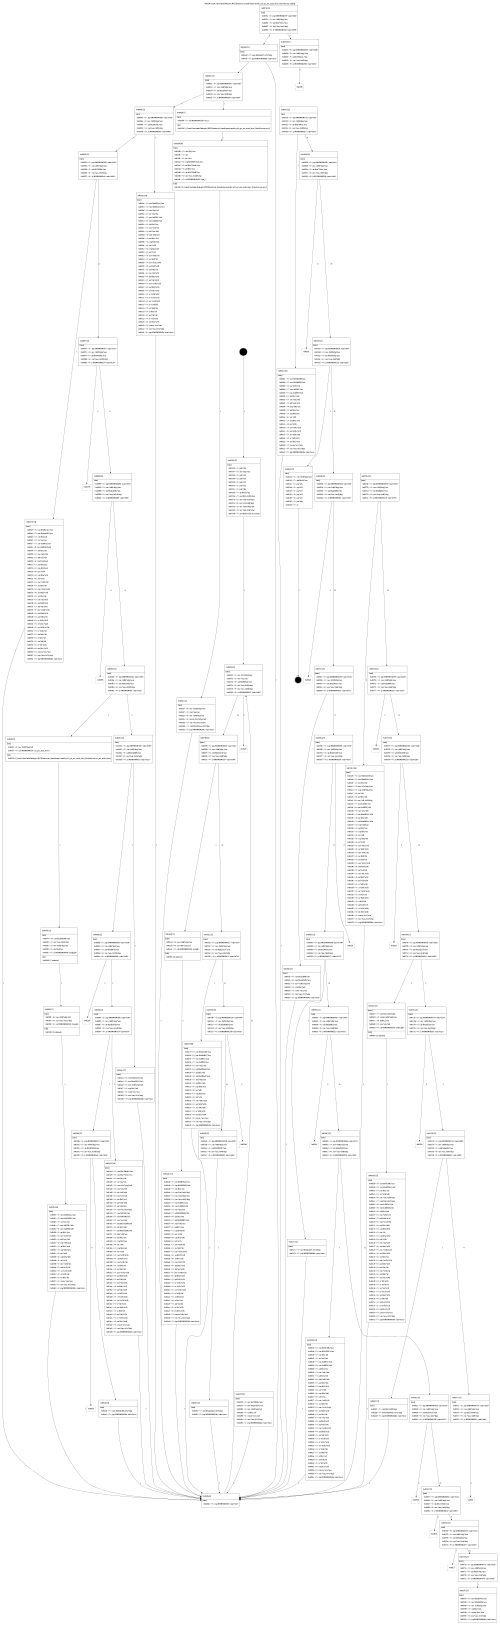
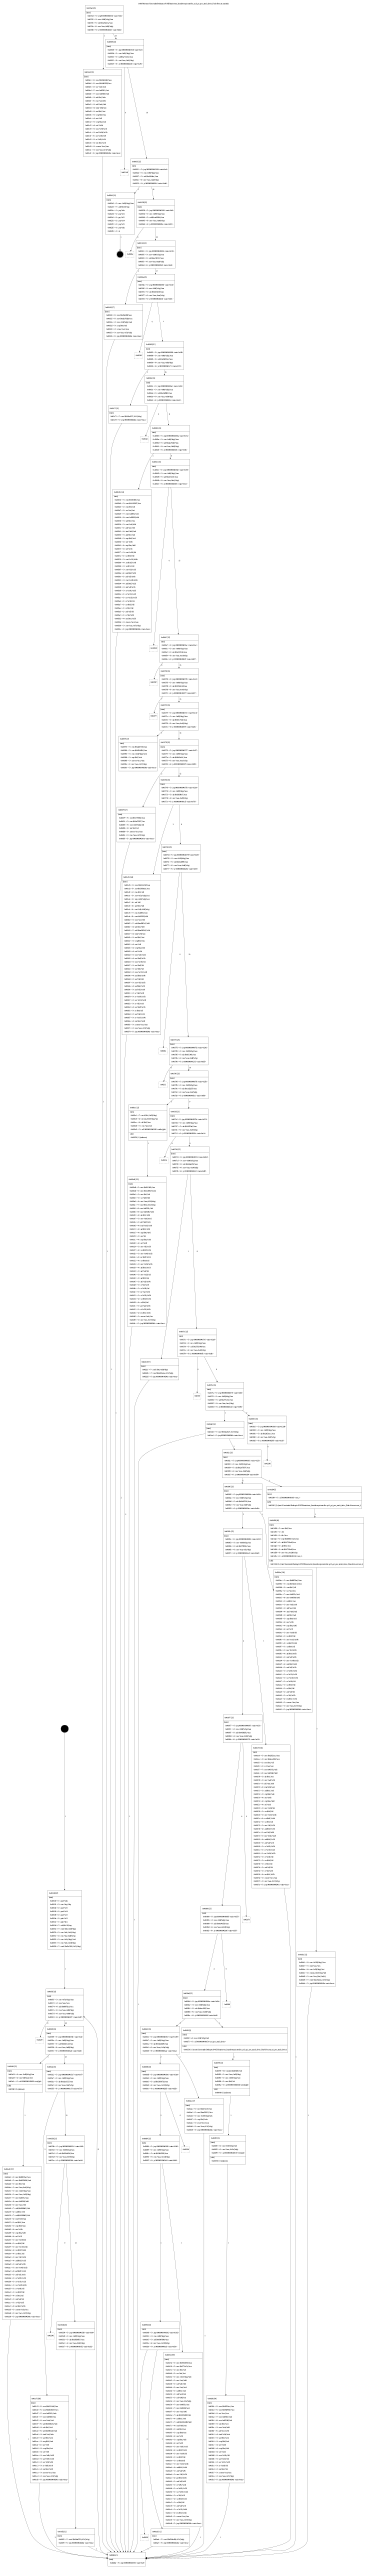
node "0x401732 [25]": added
edge "0x4017e1 [25]" -> "0x4017fa [25]": added, label "8"
